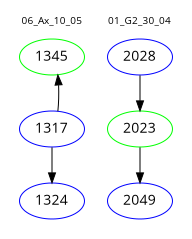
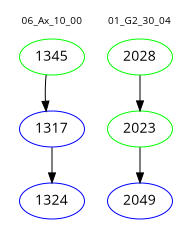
cluster "06_Ax_10_05": label "06_Ax_10_05" -> "06_Ax_10_00"
node "2028": color blue -> green
edge "1317" -> "1345": reversed
